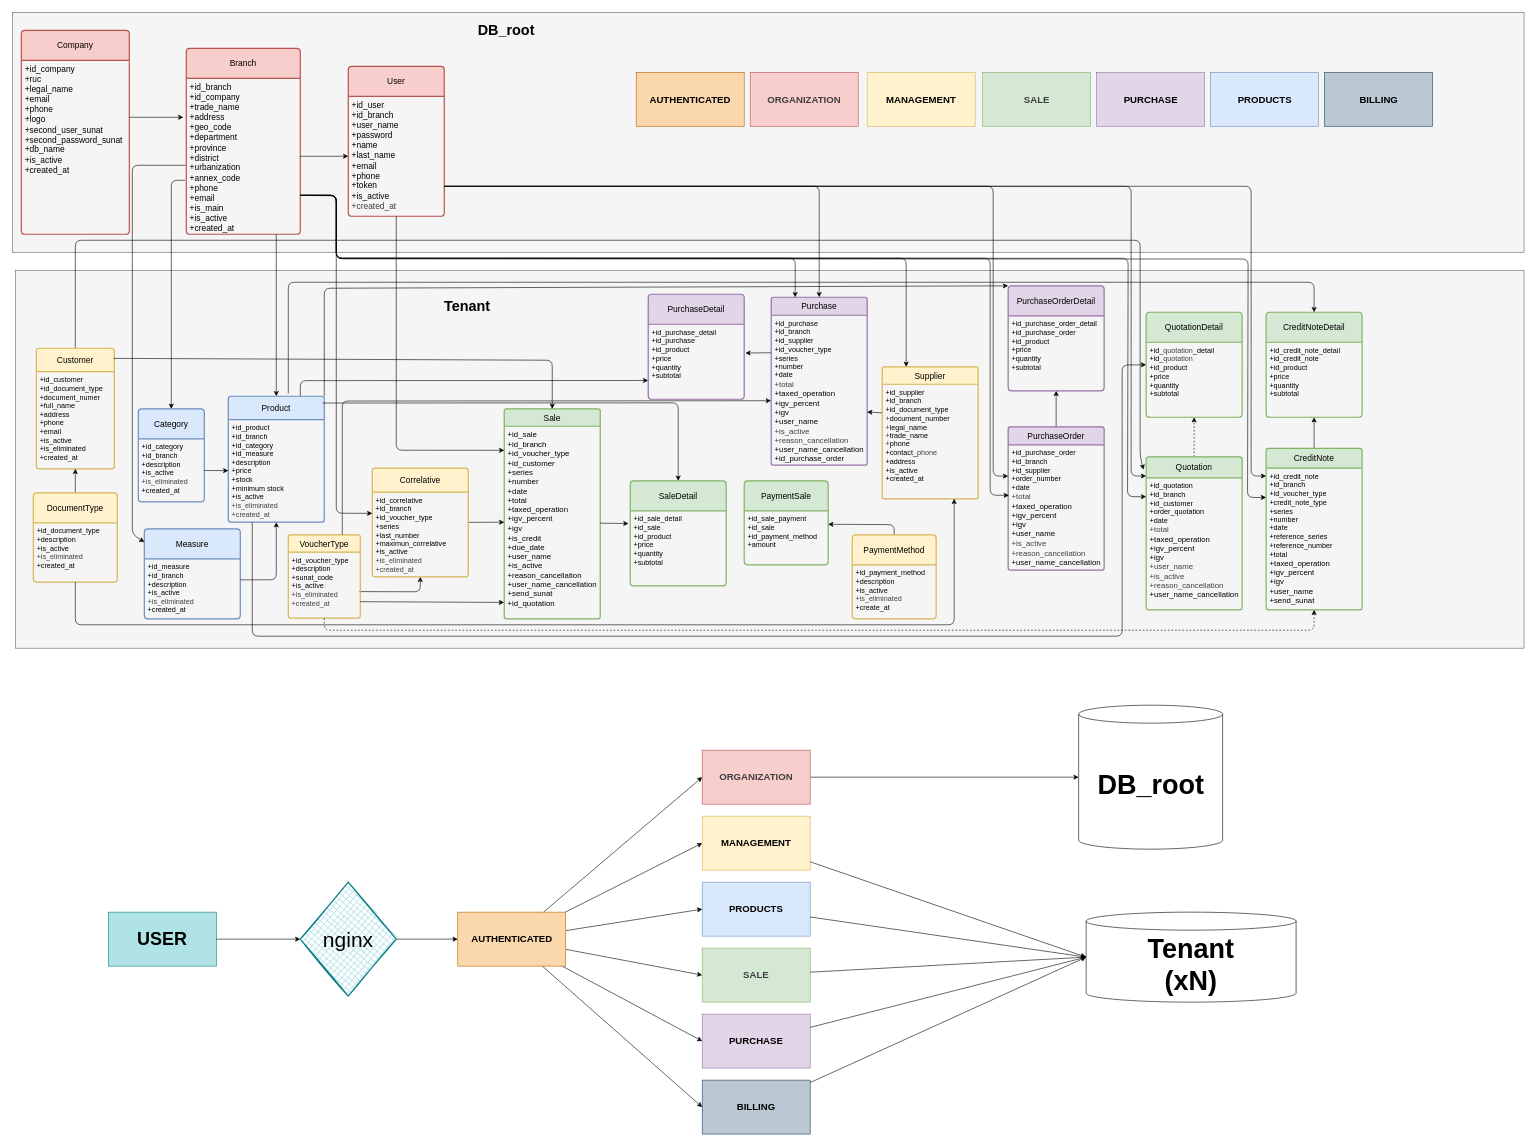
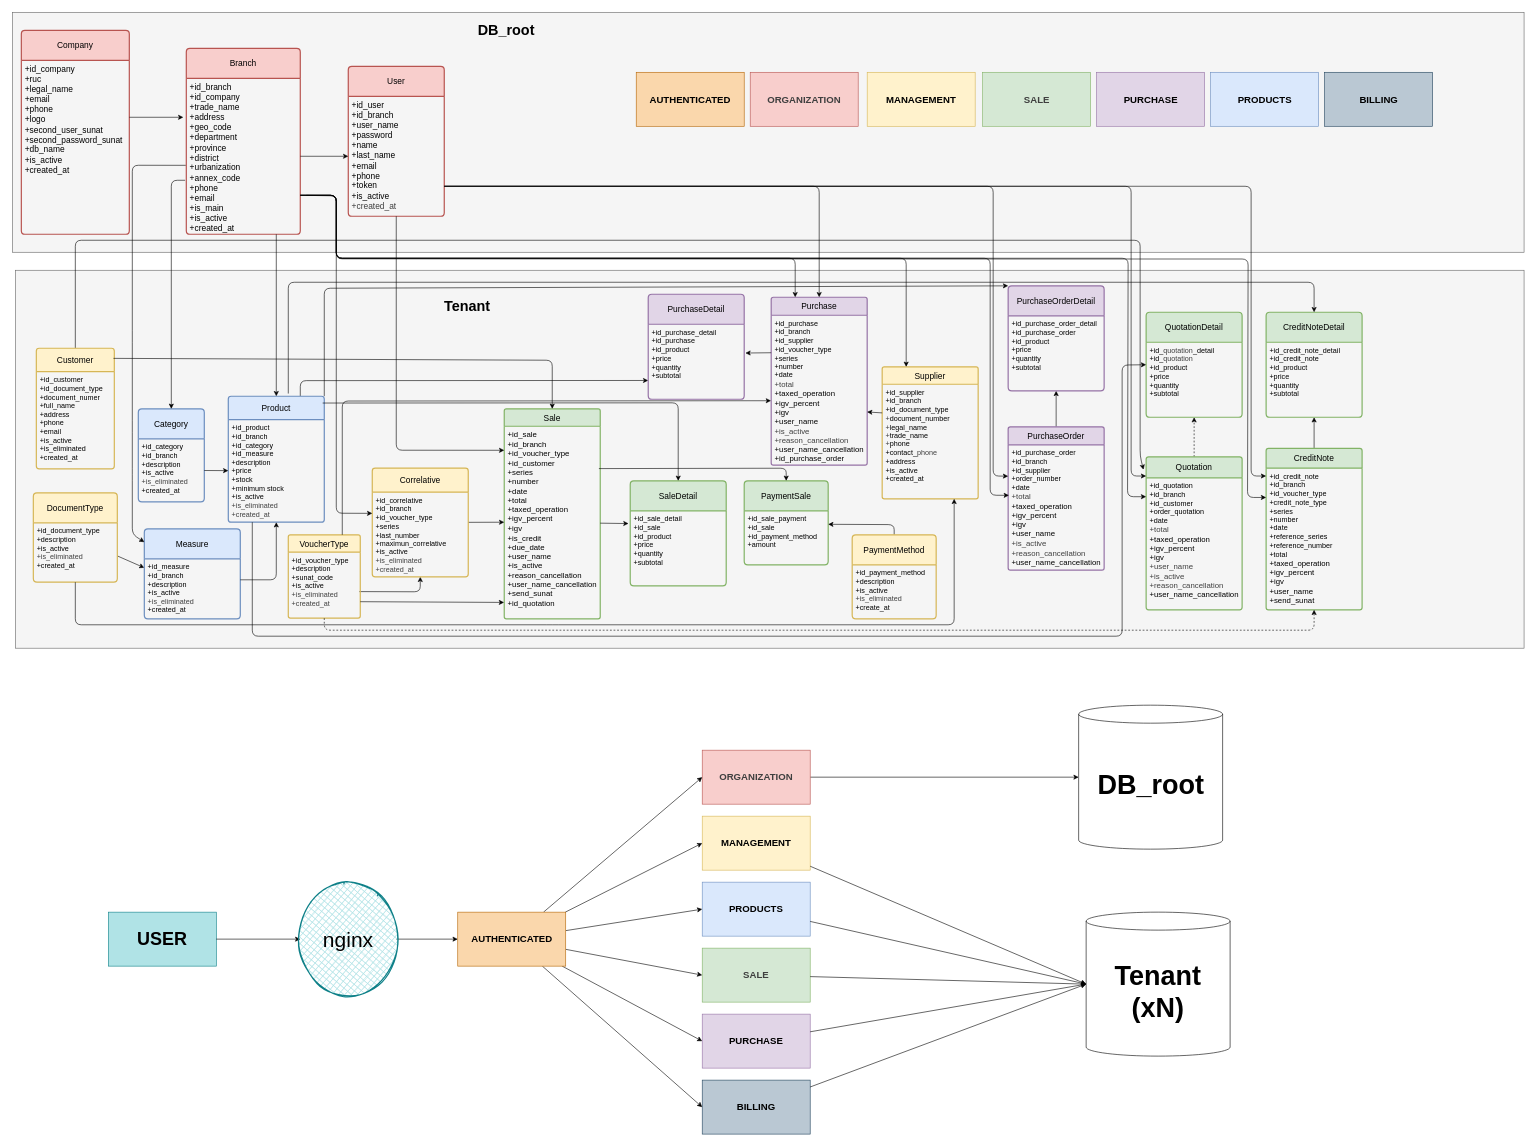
edge "+id_sale +id_branch +id_voucher_type +id_customer +series +number +date +total +taxed_operation +igv_percent +igv +is_credit +due_date +user_name +is_active +reason_cancellation +user_name_cancellation +send_sunat +id_quotation" -> "PaymentSale": added
edge "DocumentType" -> "+id_customer +id_document_type +document_numer +full_name +address +phone +email +is_active +is_eliminated +created_at": now "DocumentType" -> "+id_measure +id_branch +description +is_active +is_eliminated +created_at"
node "nginx": shape diamond -> ellipse
node "Tenant (xN)": size 210x90 -> 144x144
